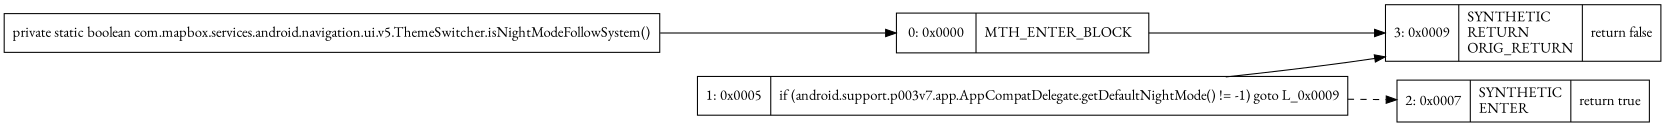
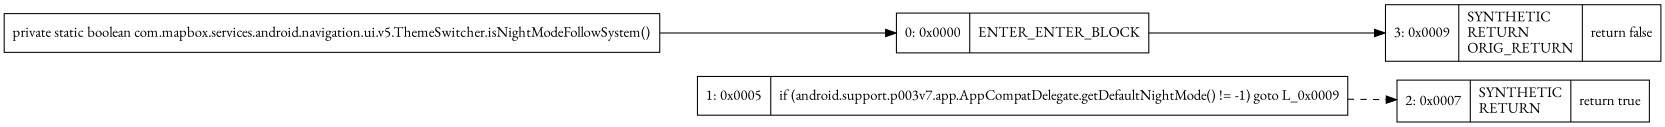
node "0: 0x0000": text "MTH_ENTER_BLOCK" -> "ENTER_ENTER_BLOCK"
edge "1: 0x0005" -> "3: 0x0009": removed
node "2: 0x0007": text "ENTER" -> "RETURN"
